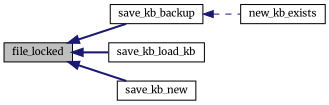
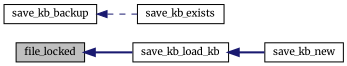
node "new_kb_exists": label "new_kb_exists" -> "save_kb_exists"
edge "save_kb_backup" -> "file_locked": removed
edge "save_kb_new" -> "file_locked": now "save_kb_new" -> "save_kb_load_kb"
